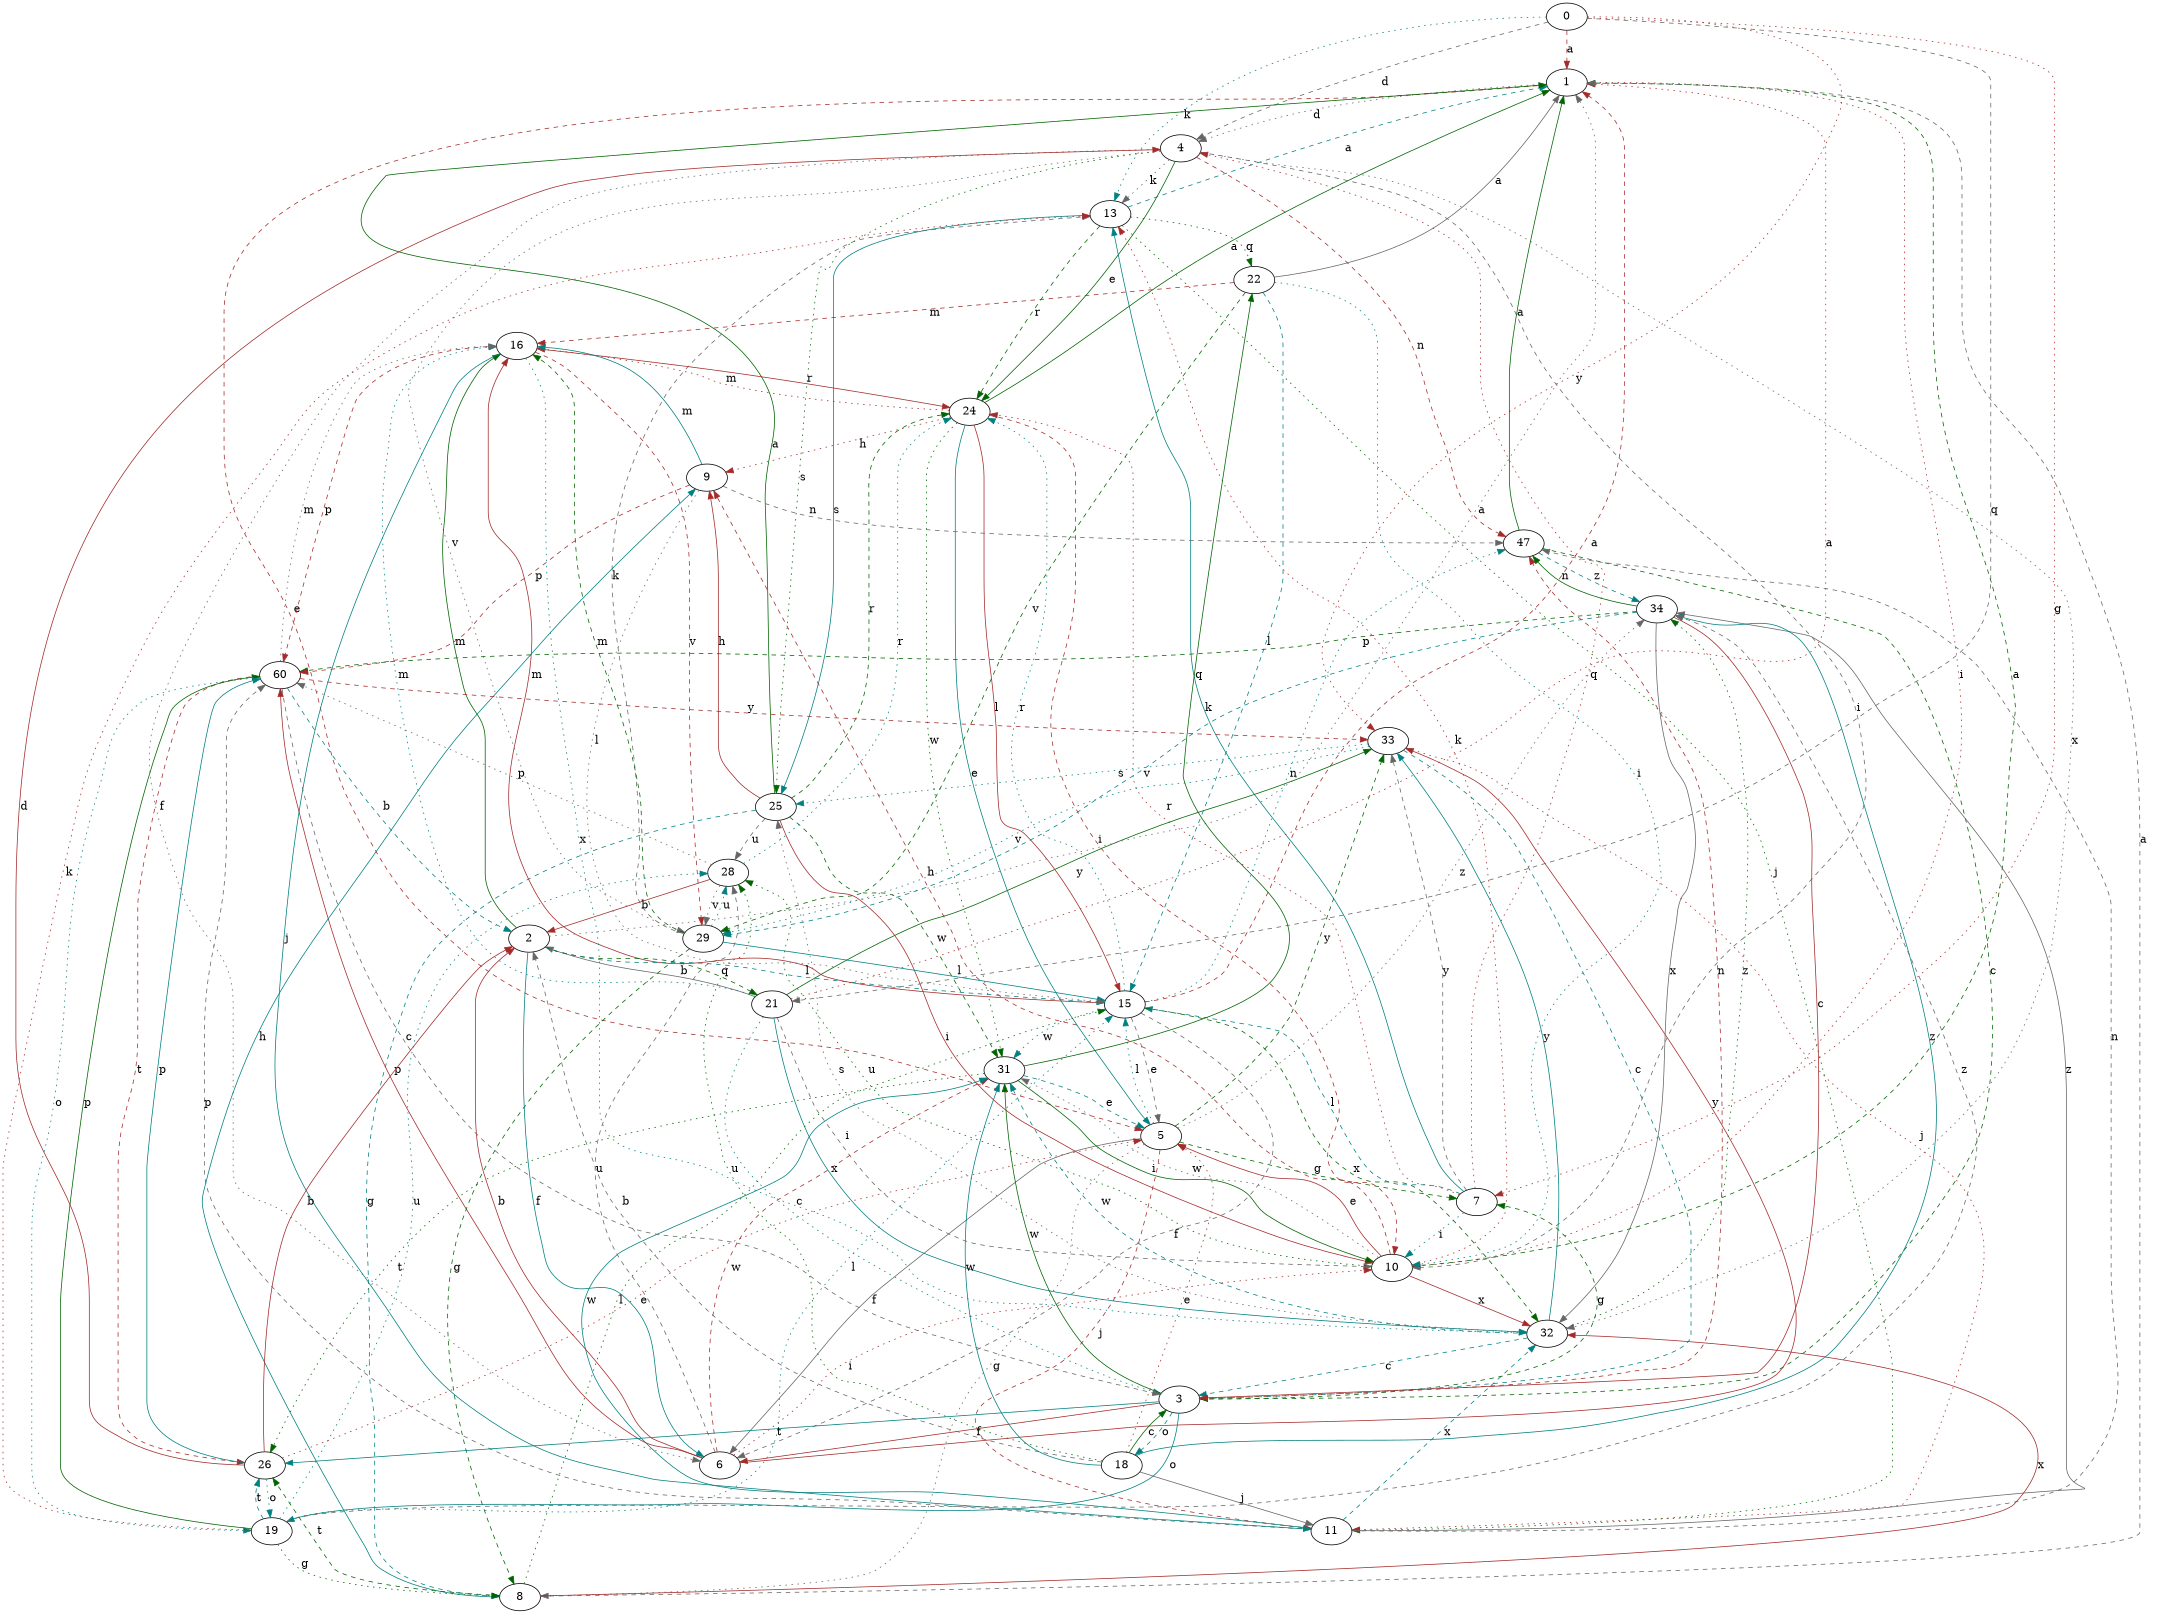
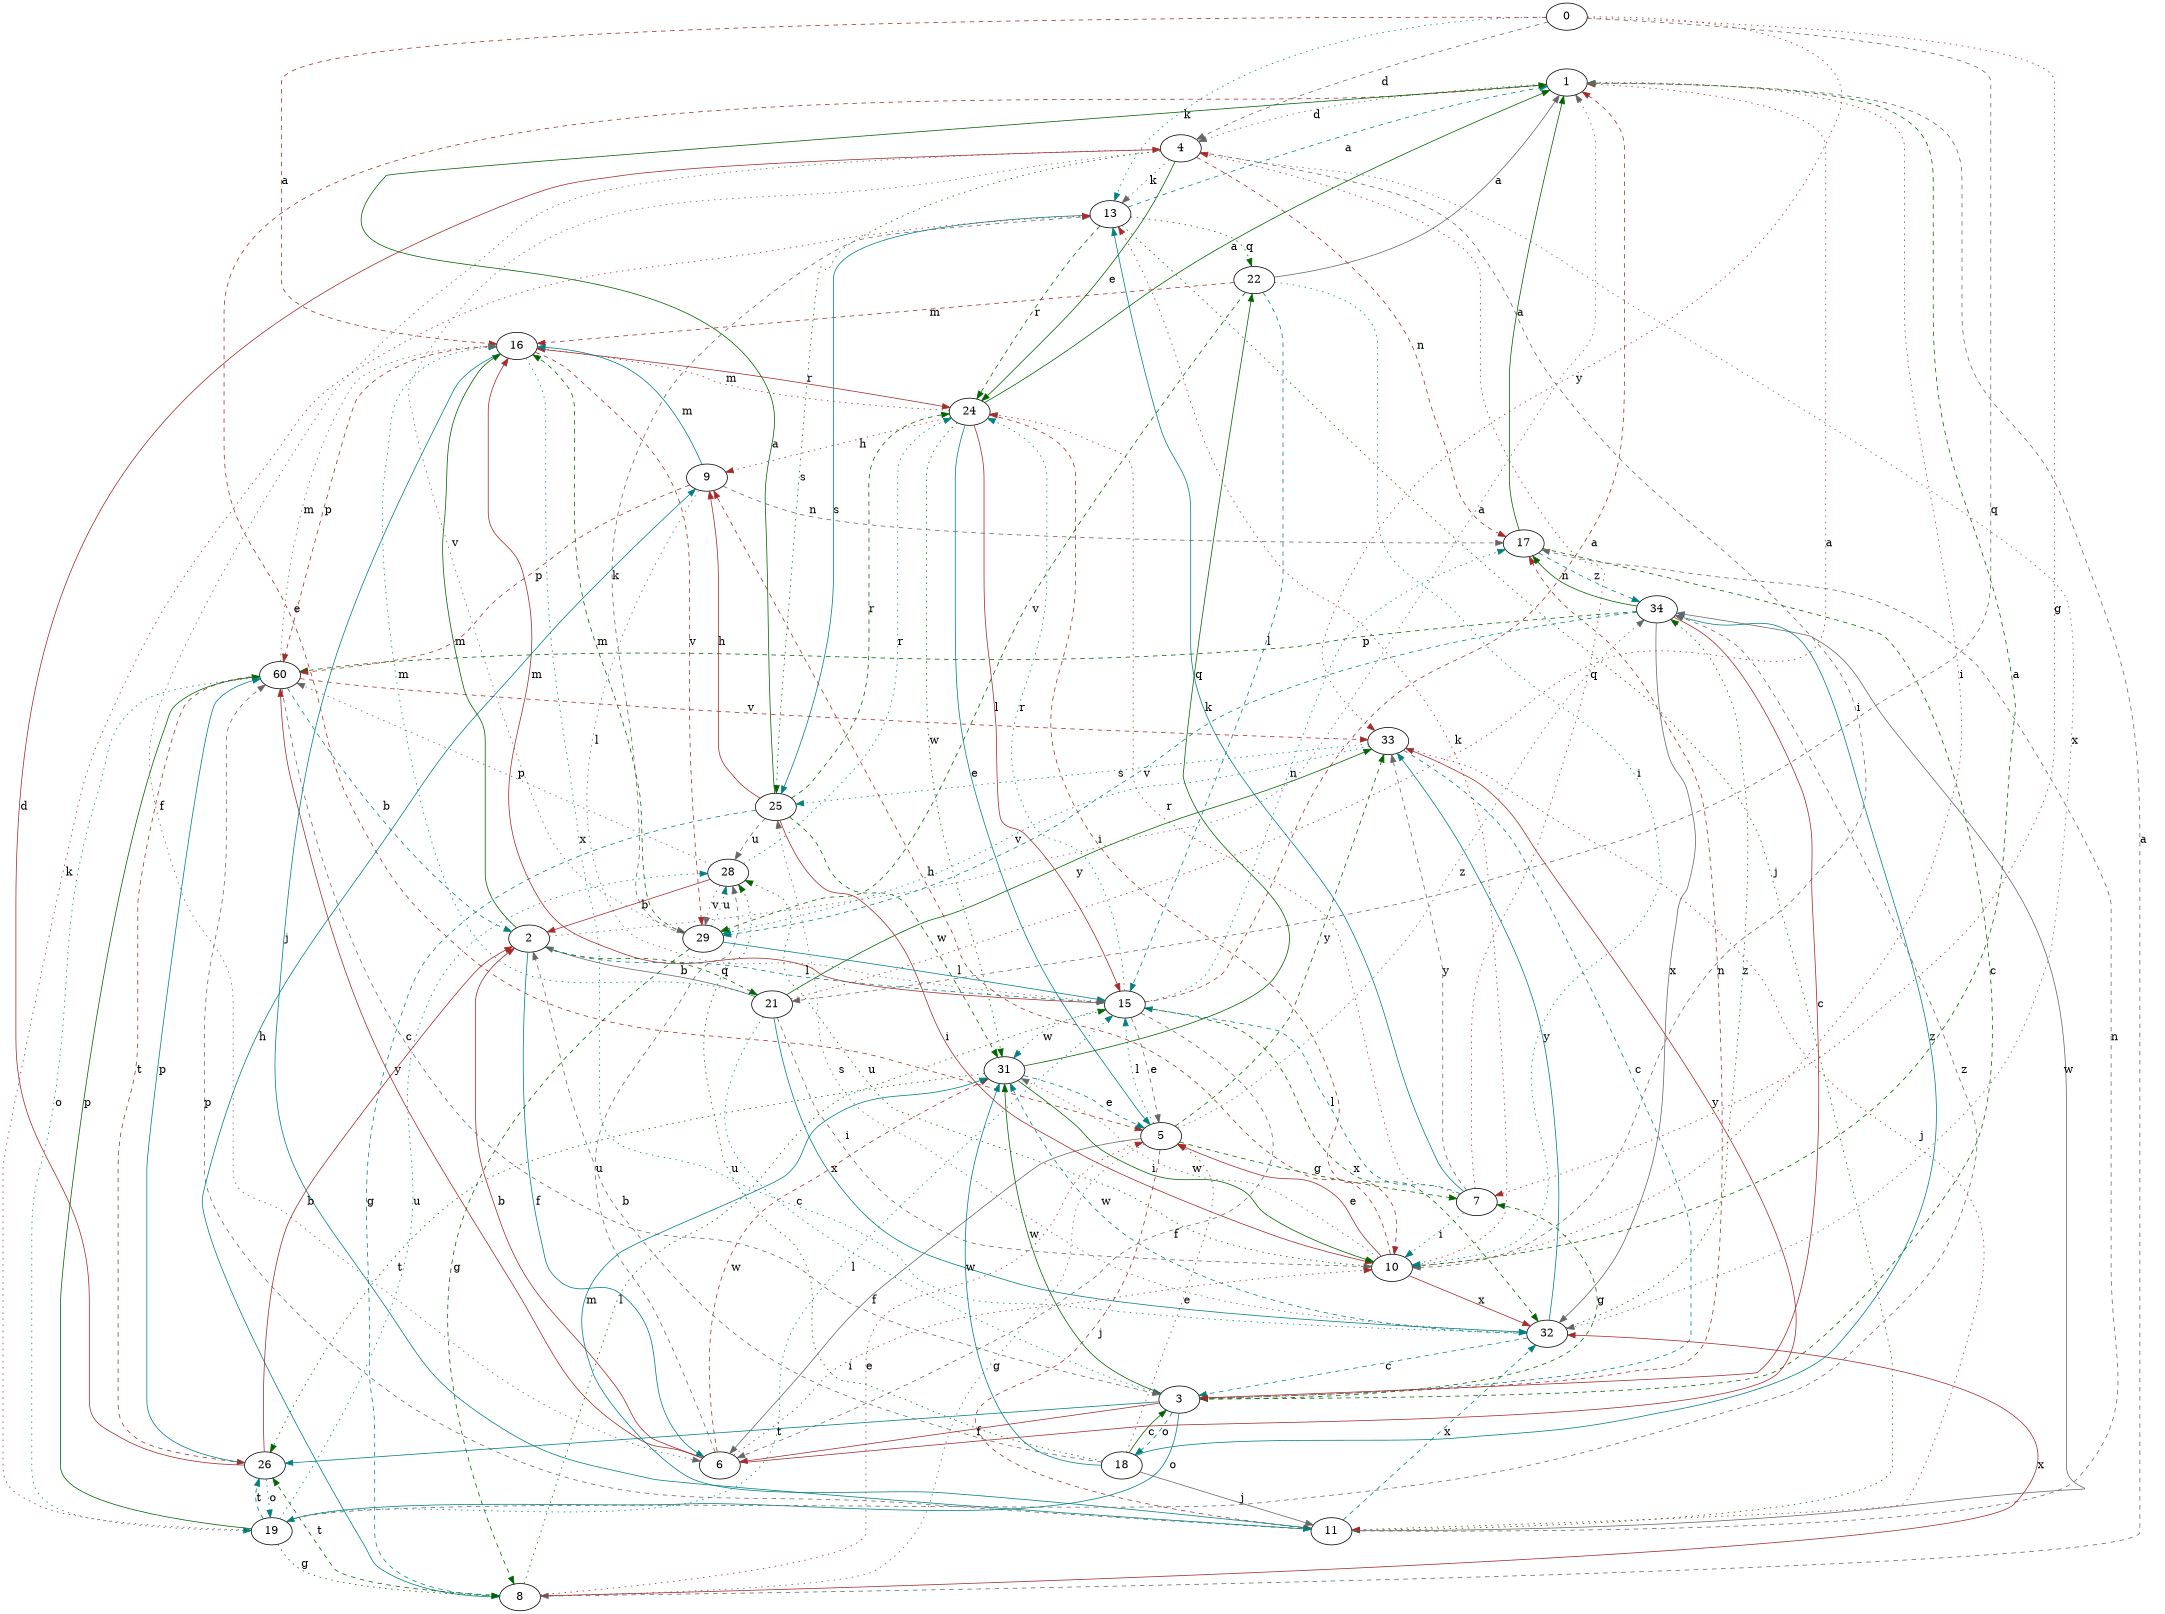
edge "0" -> "1": now "0" -> "16"
node "47": label "47" -> "17"
edge "60" -> "33": label "y" -> "v"
edge "6" -> "60": label "p" -> "y"
edge "11" -> "34": label "z" -> "w"
edge "26" -> "5": now "8" -> "5"
edge "11" -> "31": label "w" -> "m"
